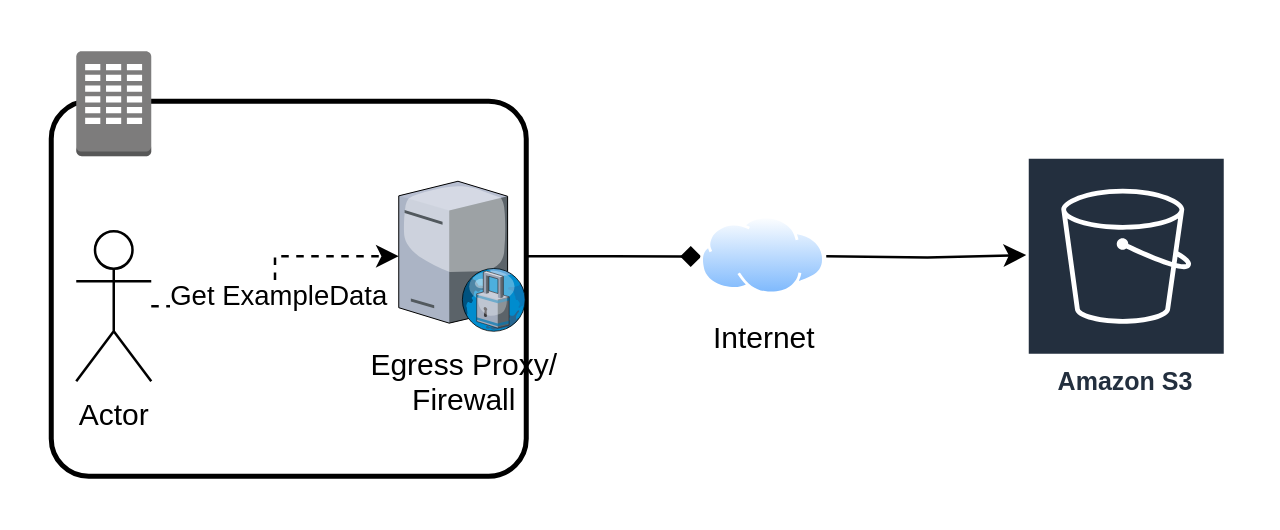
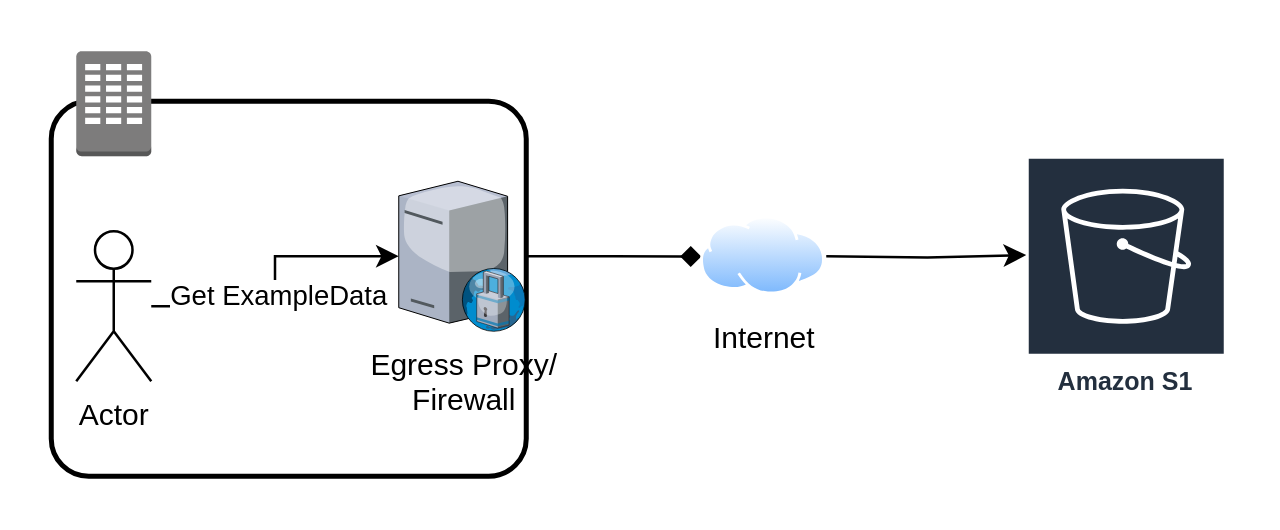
edge "Actor" -> "Egress Proxy/ Firewall": style dashed -> solid
node "Amazon S3": label "Amazon S3" -> "Amazon S1"
